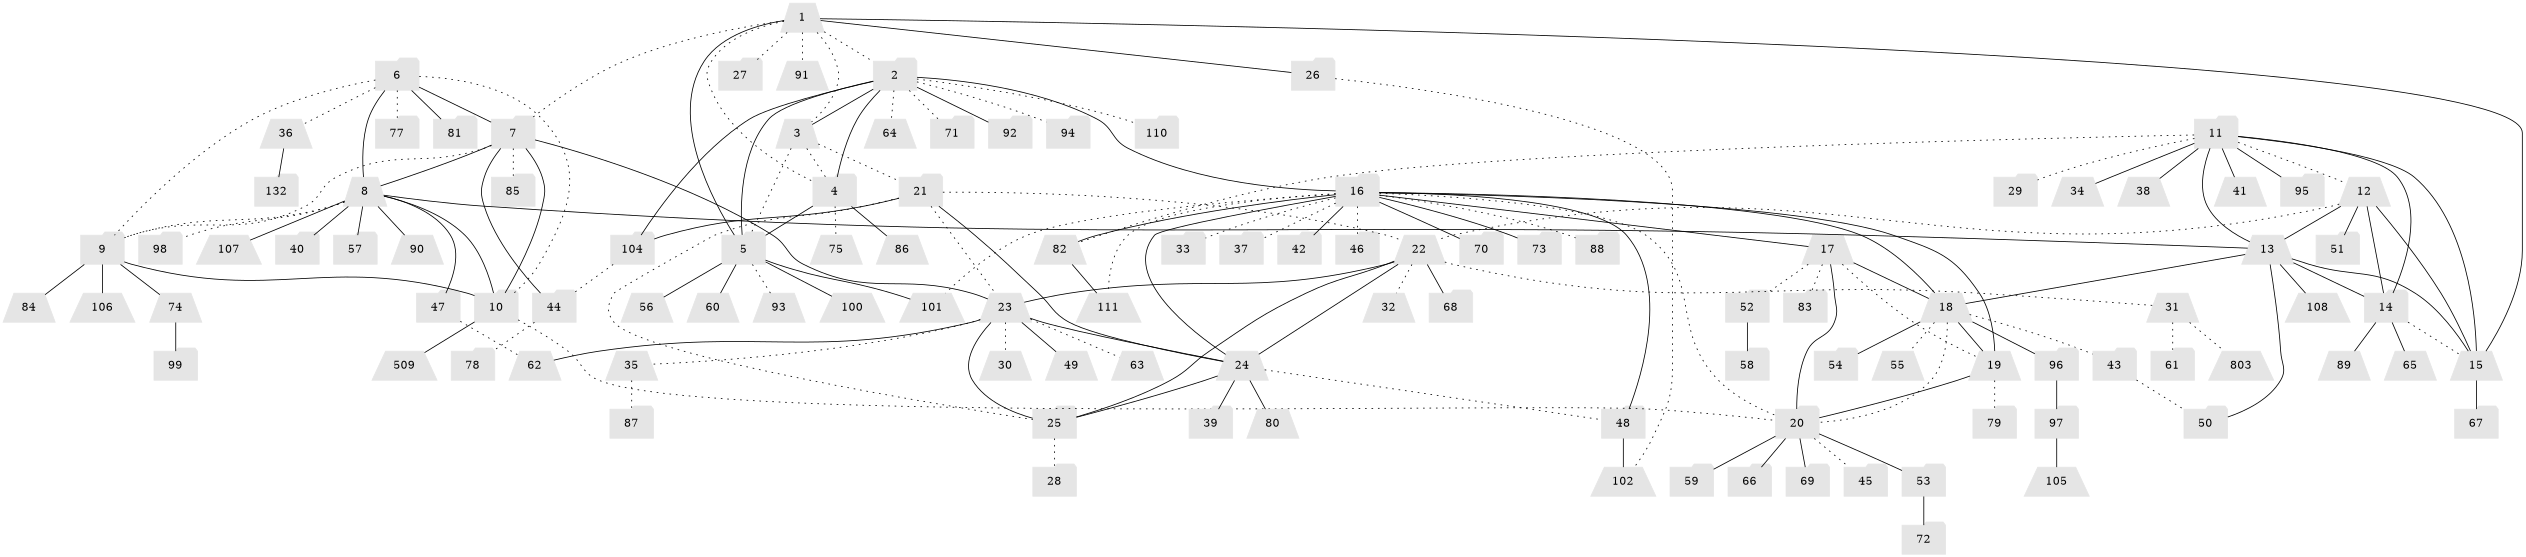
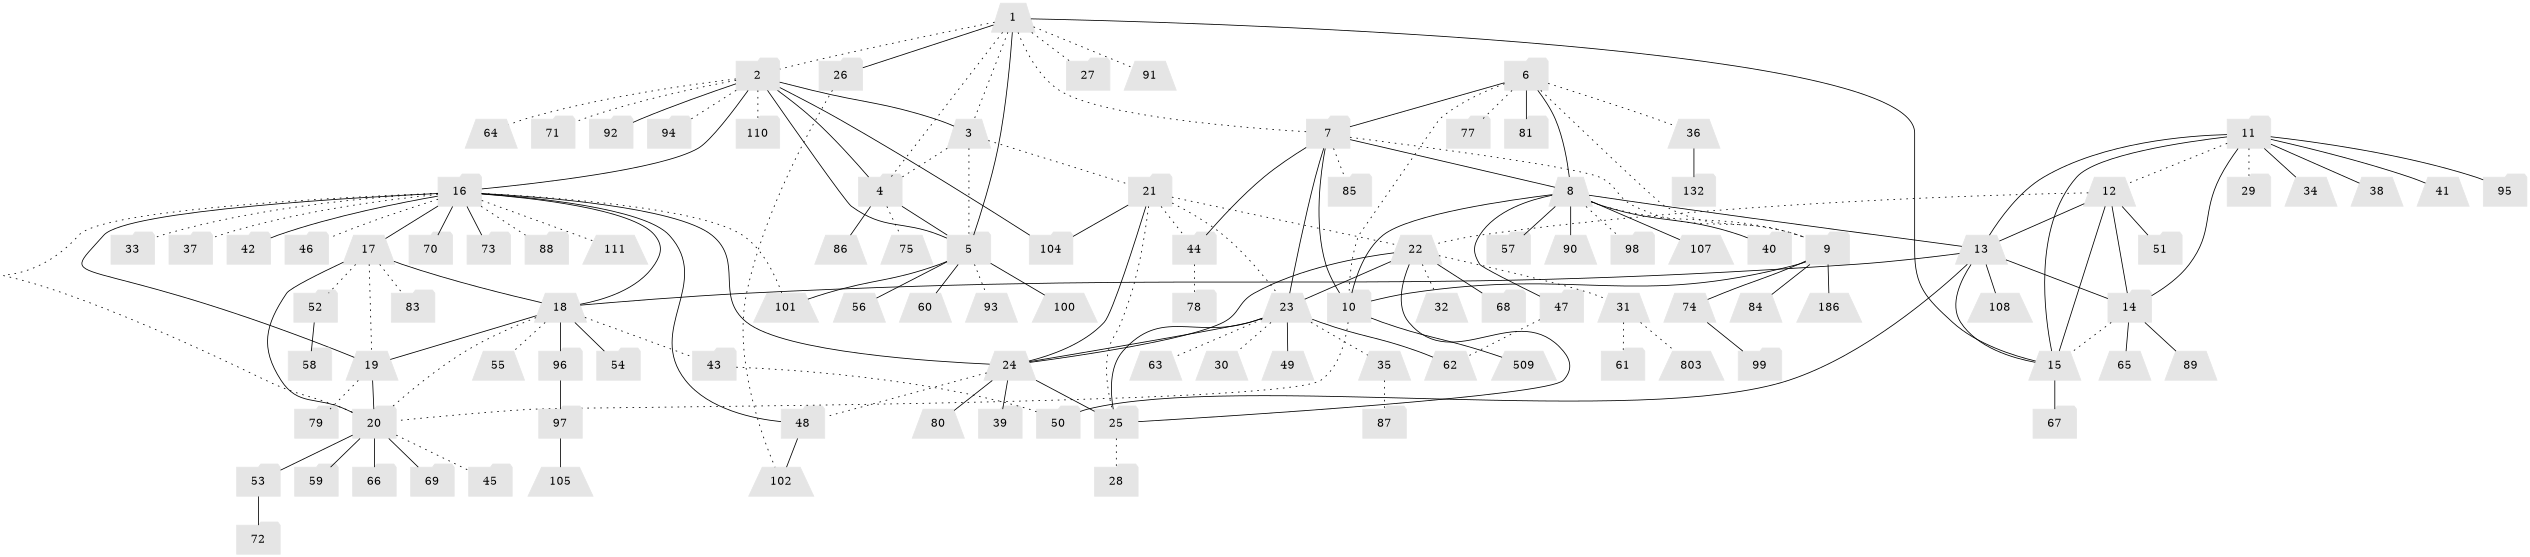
node "82": removed
edge "104" -- "44": now "21" -- "44"
node "106": label "106" -> "186"
